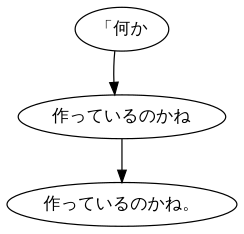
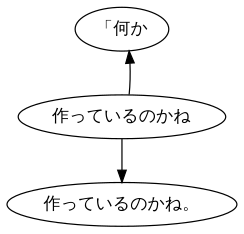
edge "「何か" -> "作っているのかね": reversed
